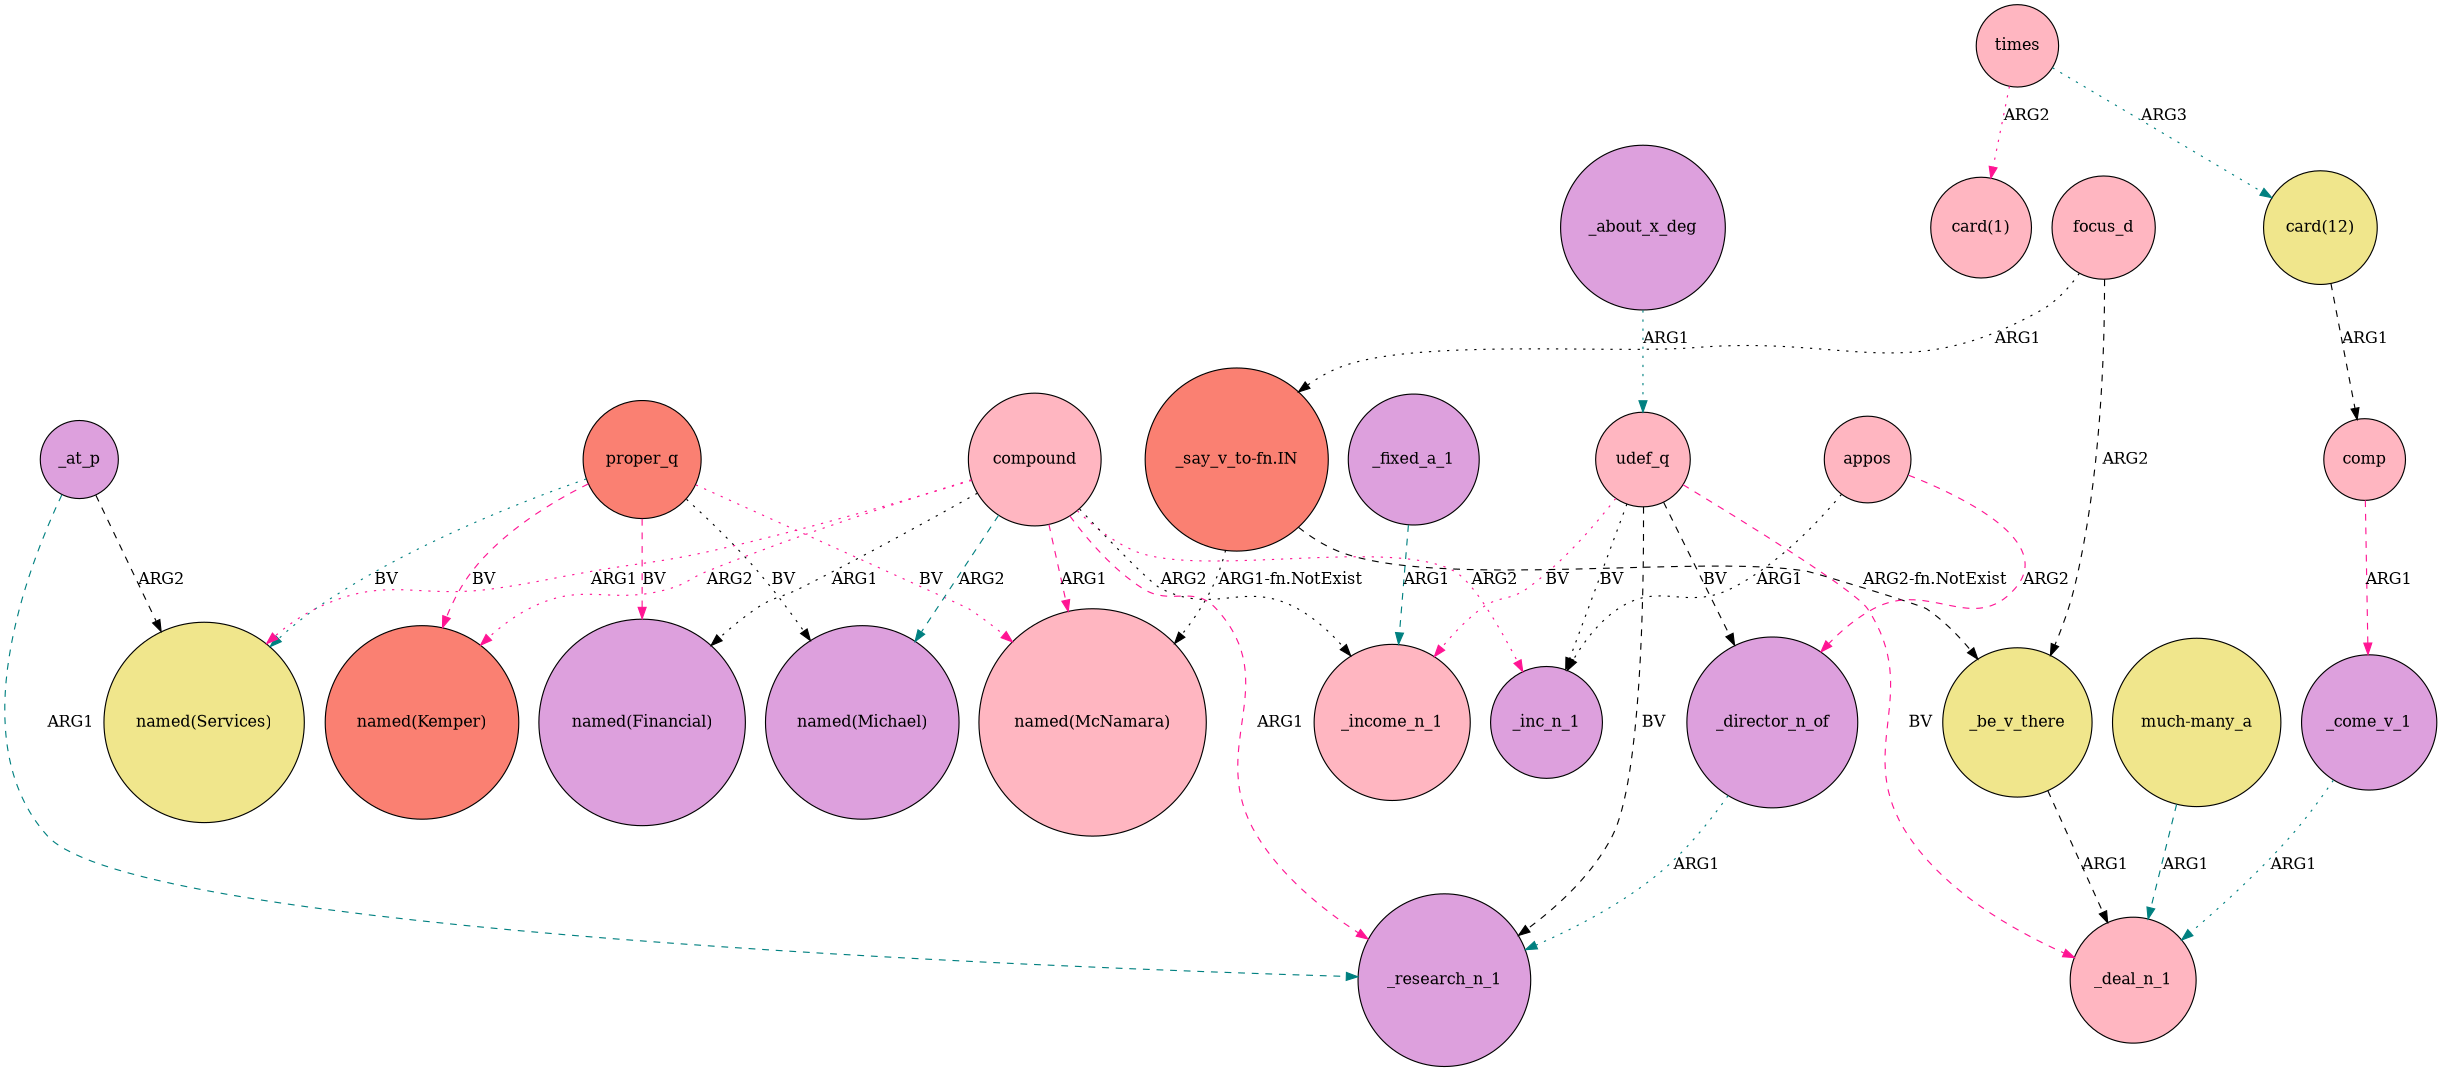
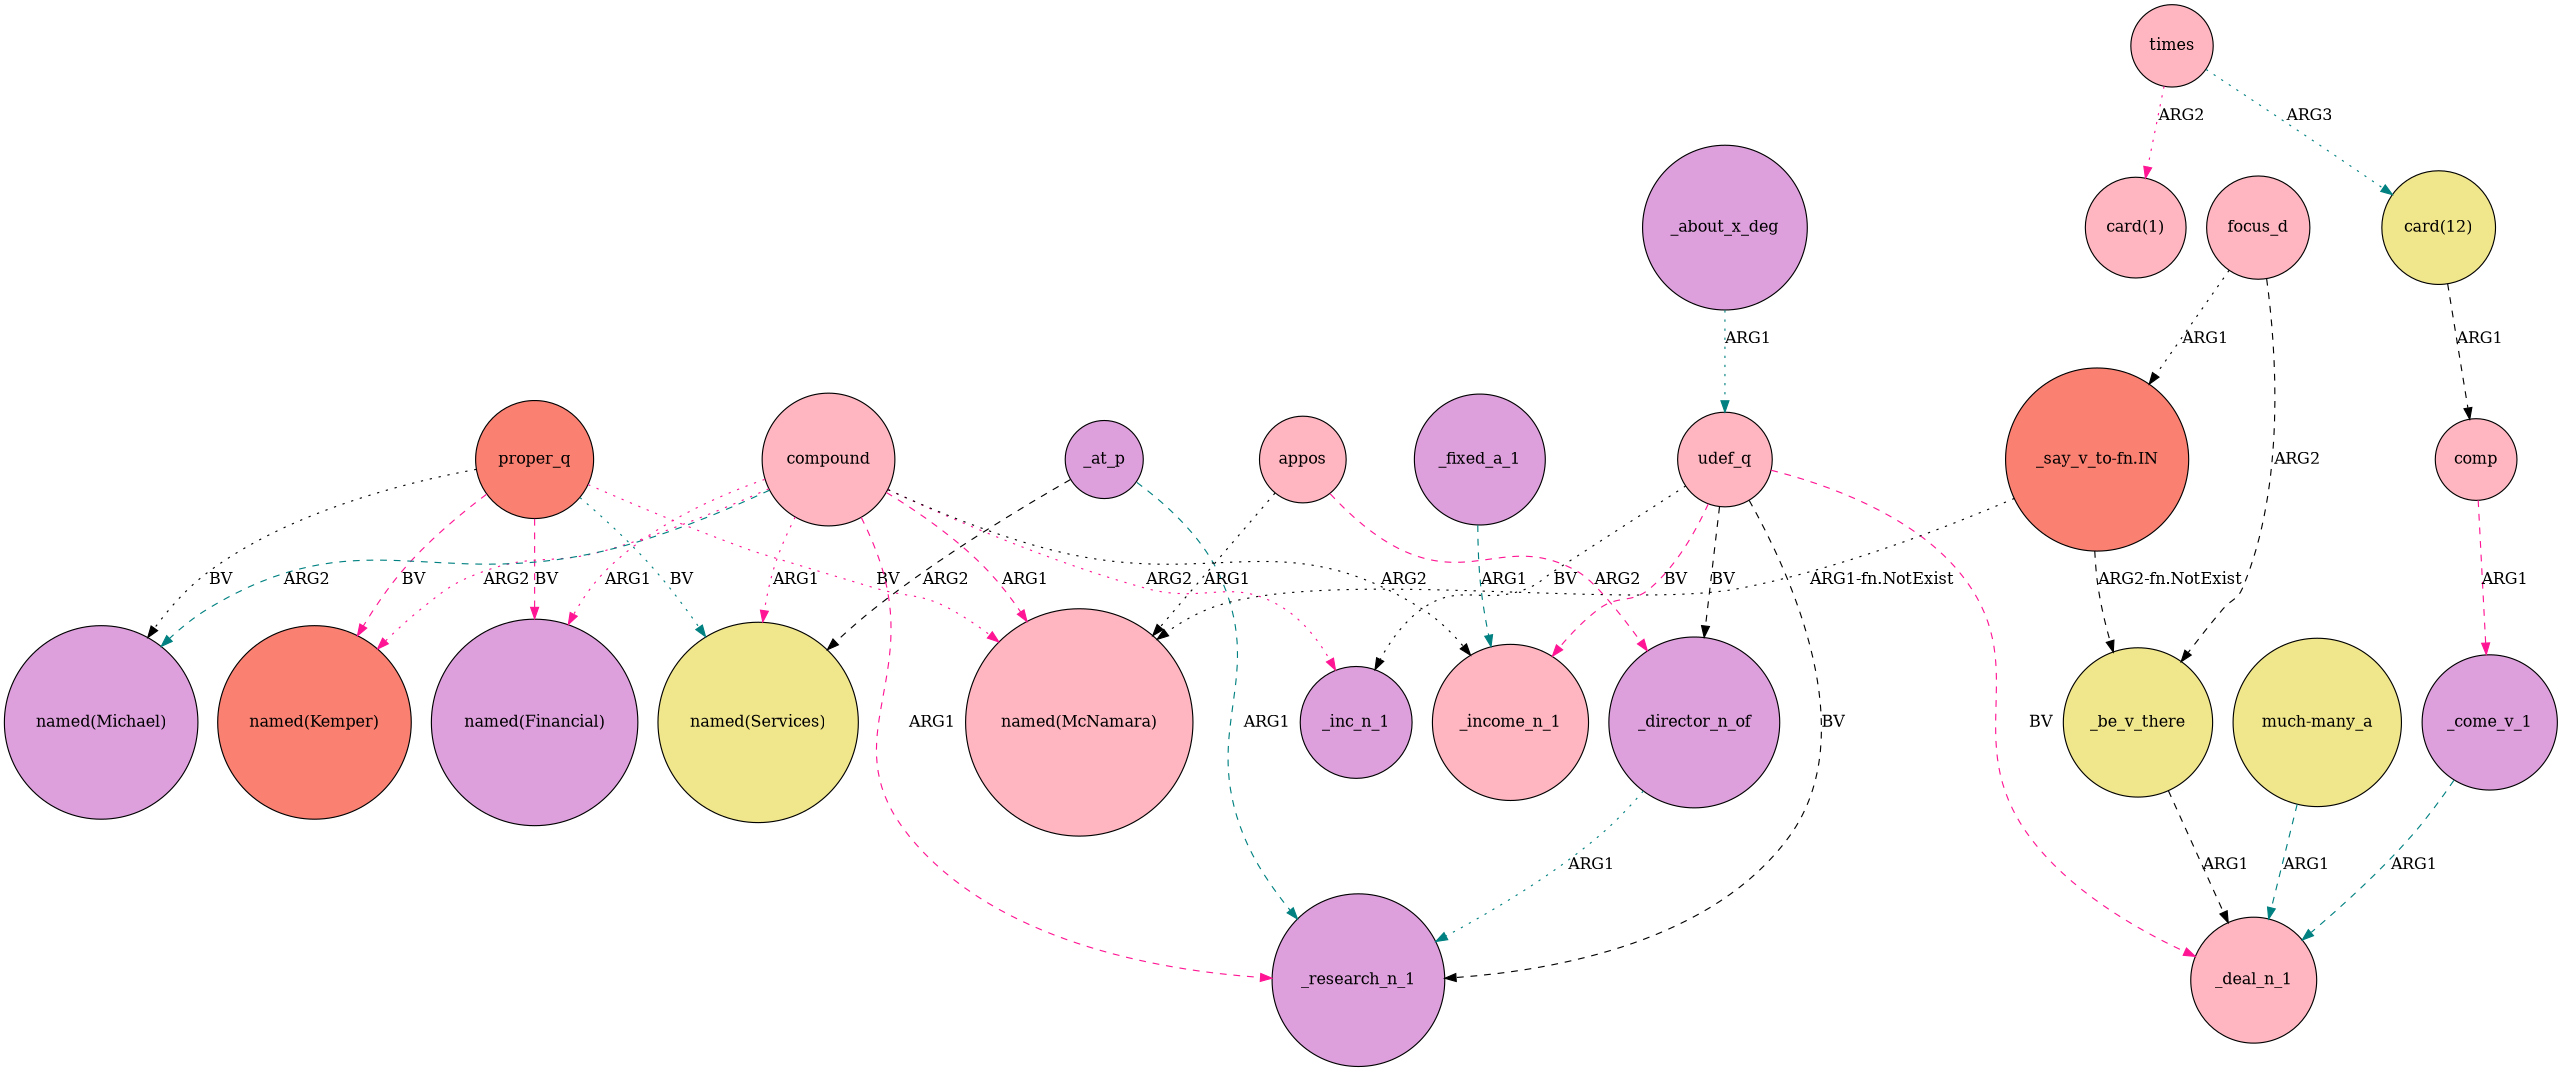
edge "compound" -> "named(Financial)": color black -> deeppink
edge "udef_q" -> "_income_n_1": style dotted -> dashed
edge "appos" -> "_inc_n_1": now "appos" -> "named(McNamara)"
edge "_come_v_1" -> "_deal_n_1": style dotted -> dashed
